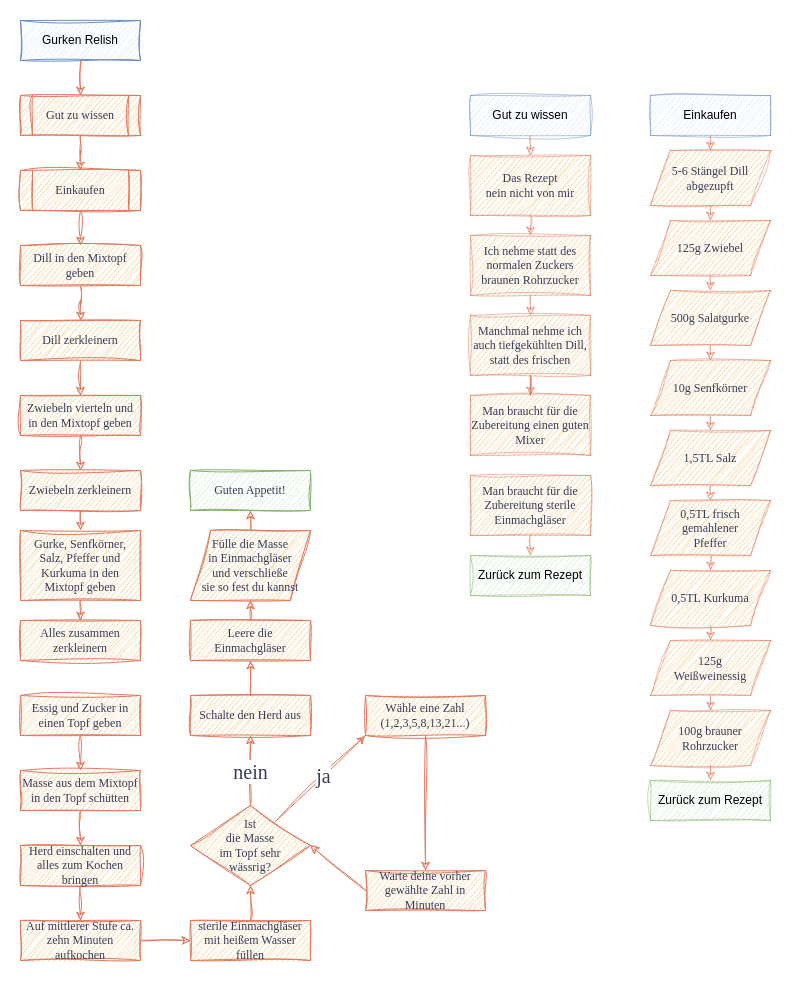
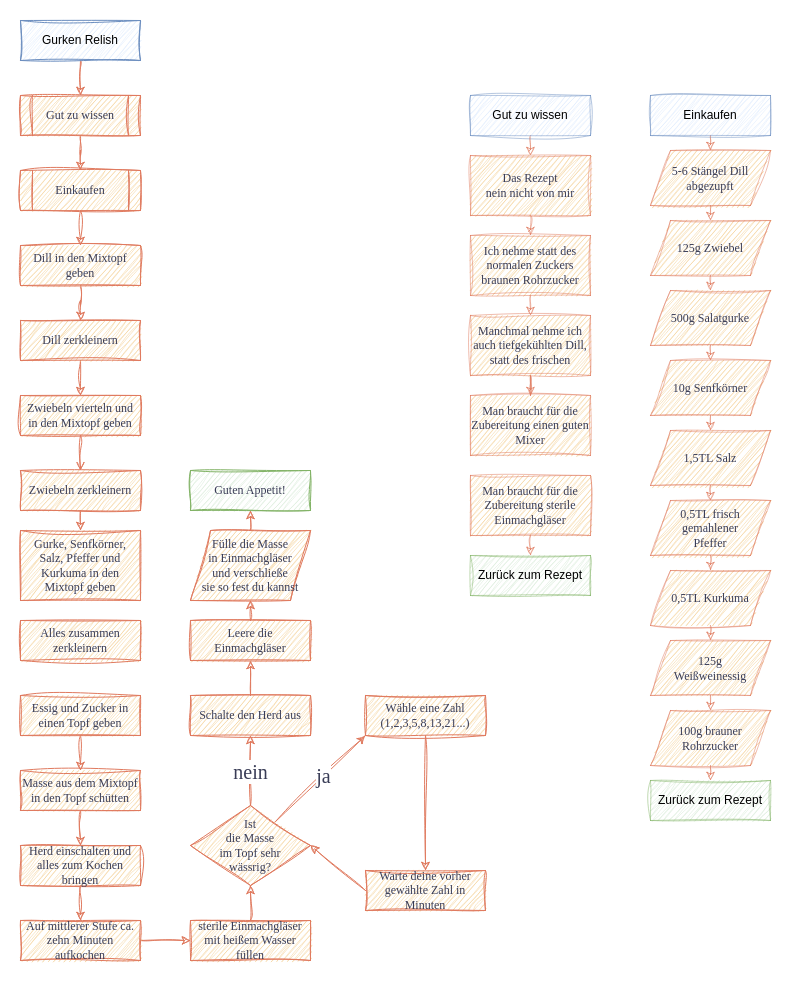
edge "Zwiebeln vierteln und in den Mixtopf geben" -> "Zwiebeln zerkleinern": arrowhead classic -> open
edge "Gurke, Senfkörner, Salz, Pfeffer und Kurkuma in den Mixtopf geben" -> "Alles zusammen zerkleinern": removed
